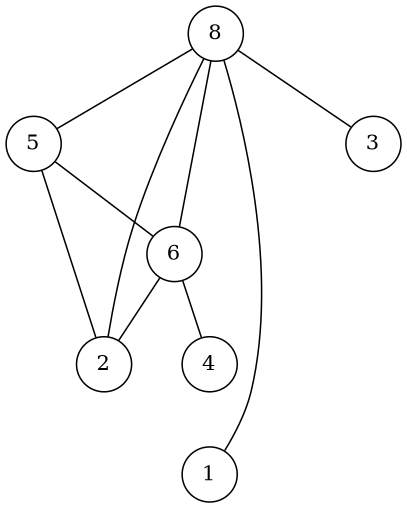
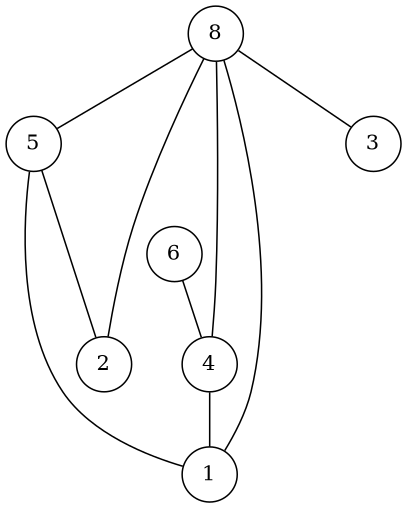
edge "8" -- "6": now "8" -- "4"
edge "5" -- "6": now "5" -- "1"
edge "6" -- "2": removed
edge "4" -- "1": added
